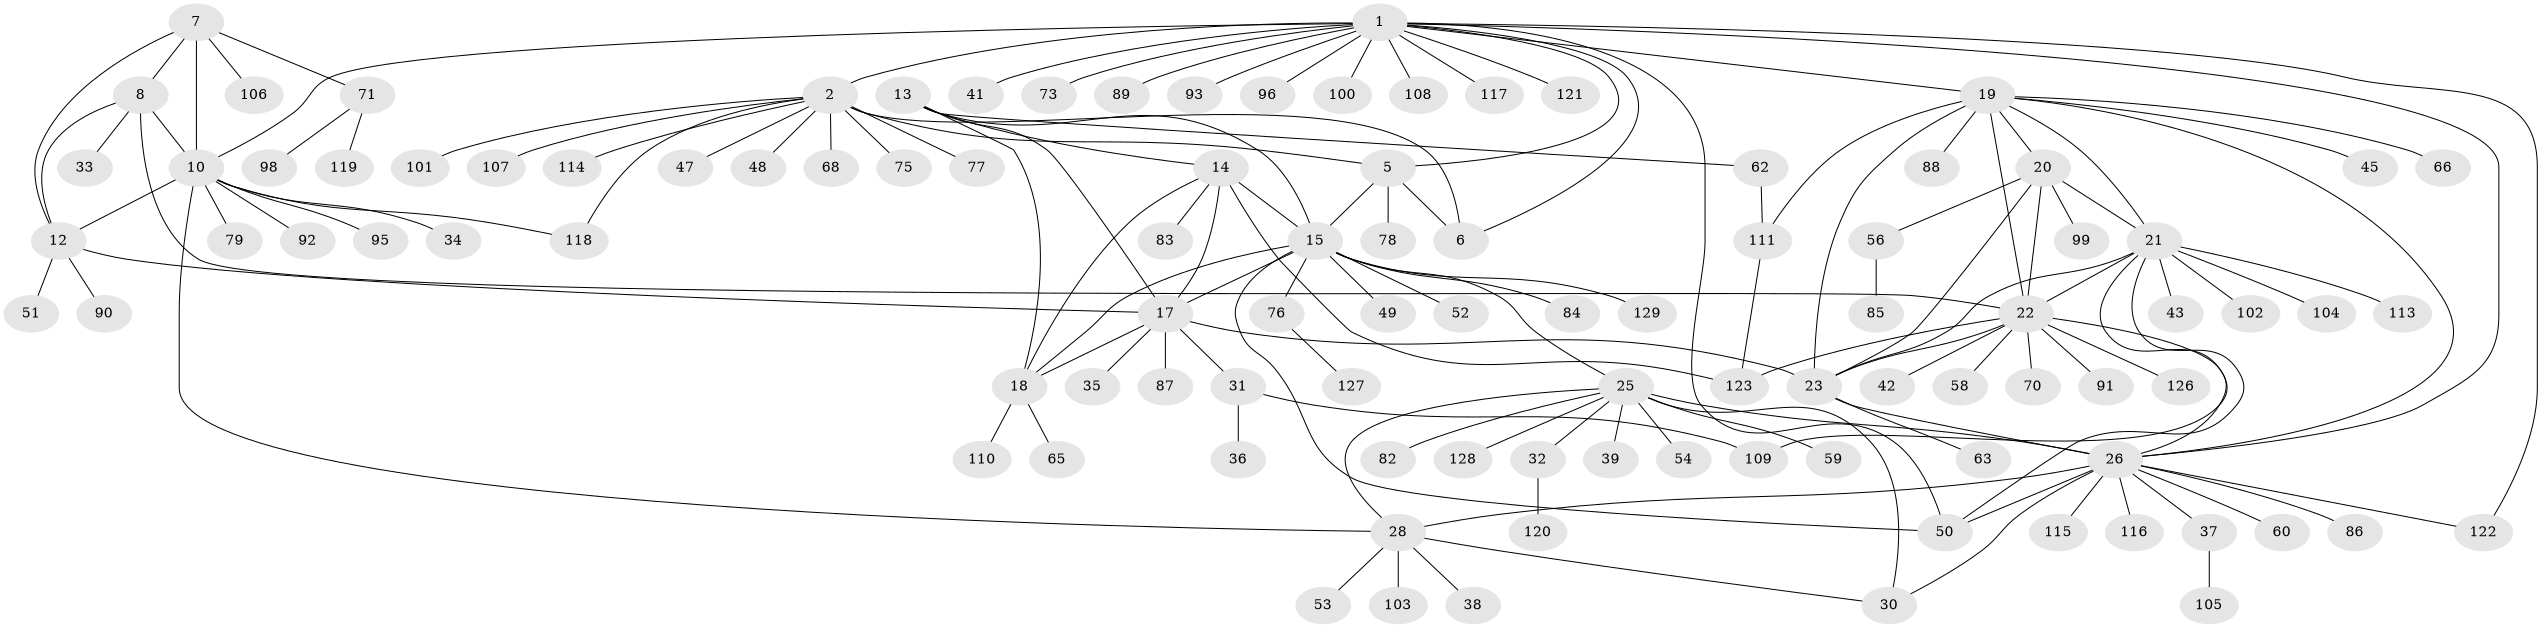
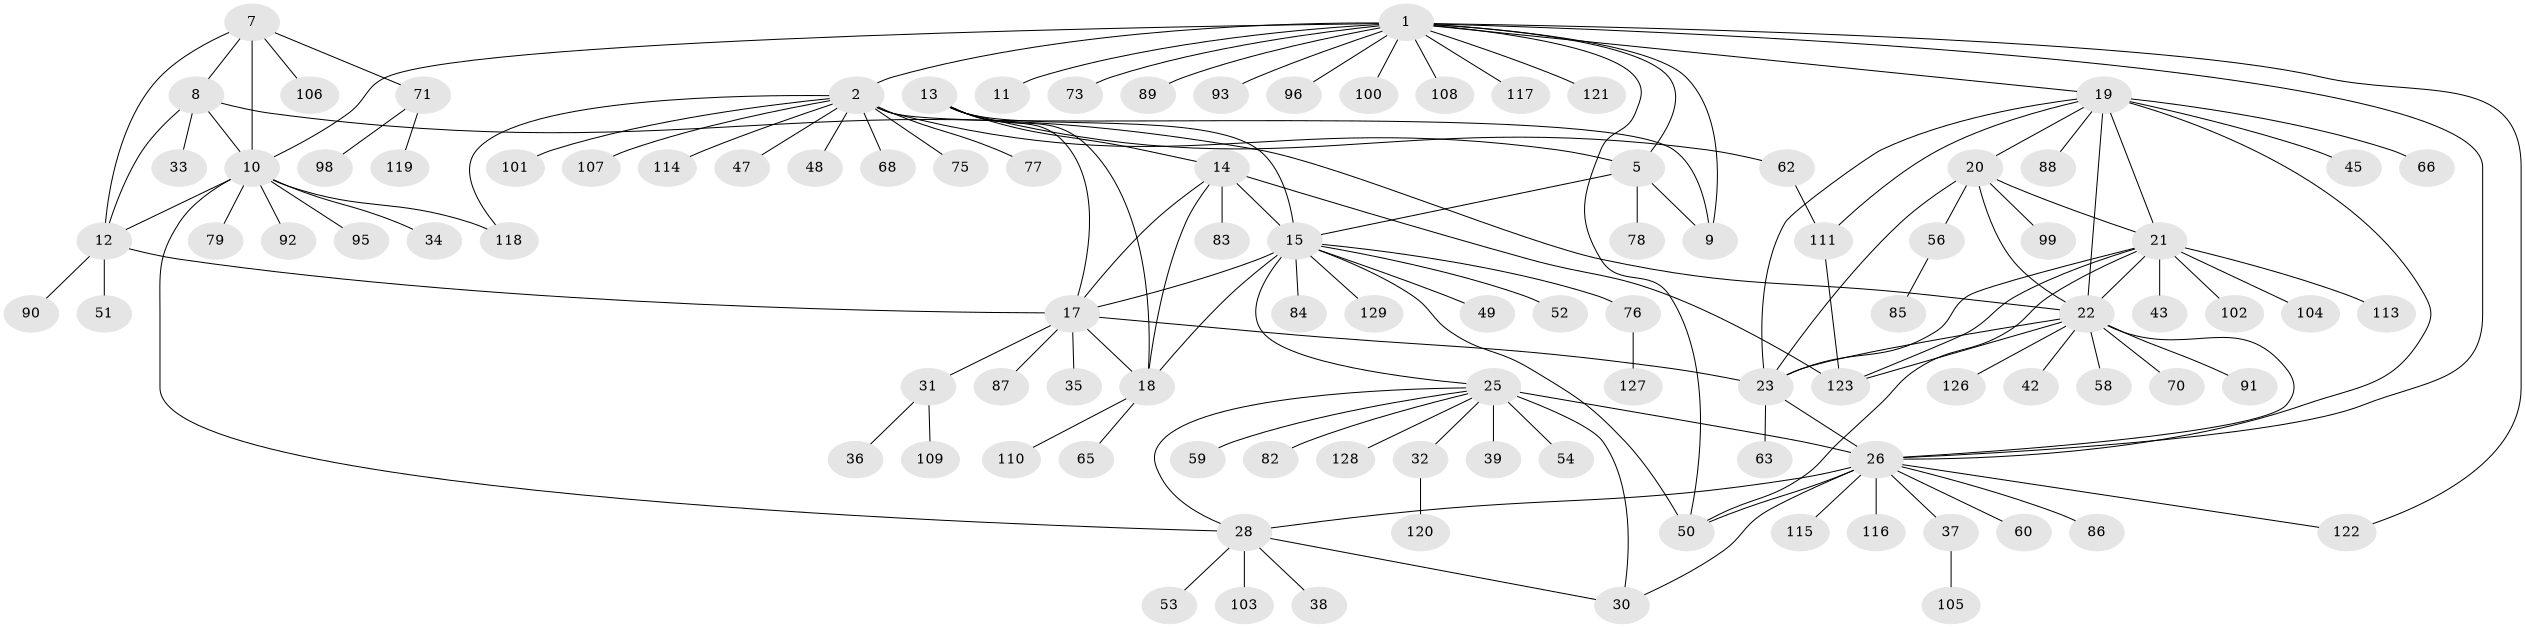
node "41": label "41" -> "11"
node "6": label "6" -> "9"
edge "21" -- "109": now "21" -- "123"
